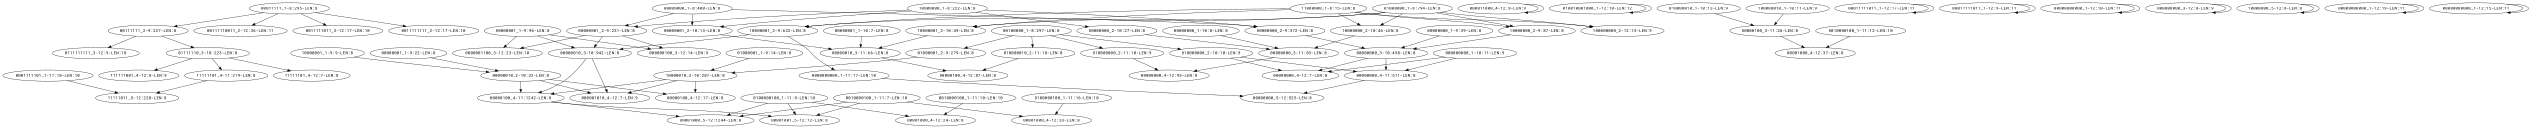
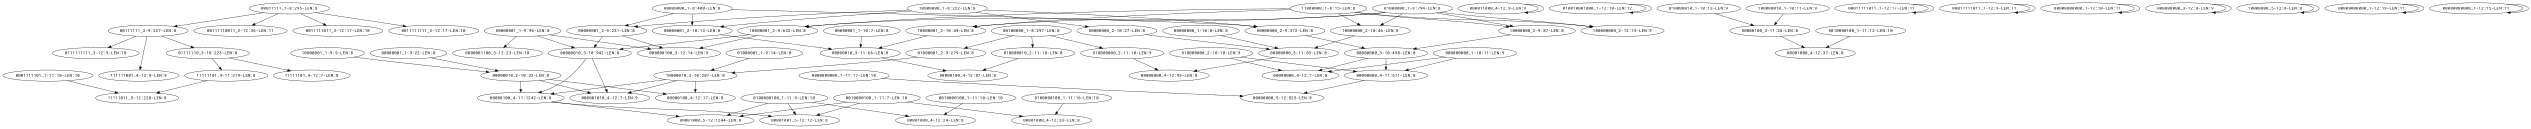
node "00000000_1-9:39-LEN:8": removed
edge "00000001_2-9:231-LEN:8" -> "0000001100_3-12:23-LEN:10": removed
edge "00100000_1-8:297-LEN:8" -> "010000000_2-10:10-LEN:9": removed
edge "10000001_2-9:632-LEN:8" -> "0000000000_1-11:17-LEN:10": now "10000001_2-9:632-LEN:8" -> "000000100_3-12:14-LEN:9"
edge "01111110_3-10:223-LEN:8" -> "111111001_4-12:8-LEN:9": now "00111111_2-9:227-LEN:8" -> "111111001_4-12:8-LEN:9"
